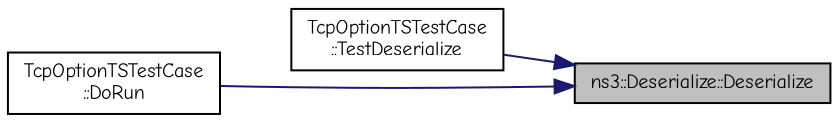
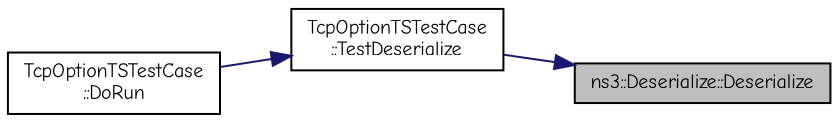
edge "TcpOptionTSTestCase ::DoRun" -> "ns3::Deserialize::Deserialize": now "TcpOptionTSTestCase ::DoRun" -> "TcpOptionTSTestCase ::TestDeserialize"
